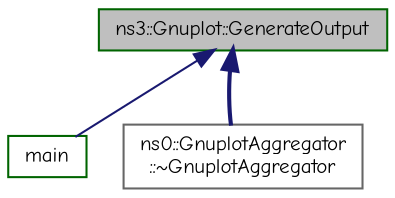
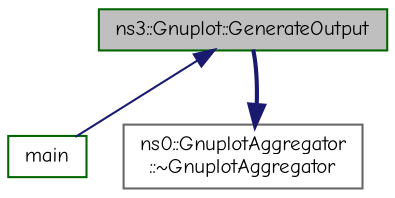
edge "ns0::GnuplotAggregator ::~GnuplotAggregator" -> "ns3::Gnuplot::GenerateOutput": reversed
